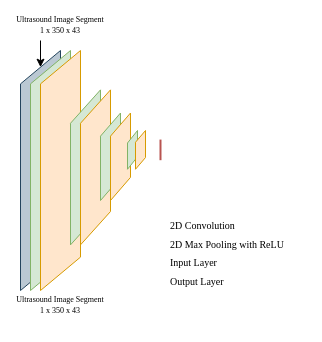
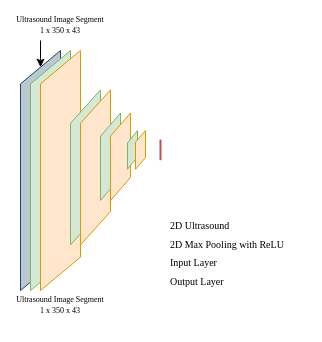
node "2D Convolution2D Max Pooling with ReLUInput Layer Output Layer": label "2D Convolution2D Max Pooling with ReLUInput Layer Output Layer" -> "2D Ultrasound2D Max Pooling with ReLUInput Layer Output Layer"
